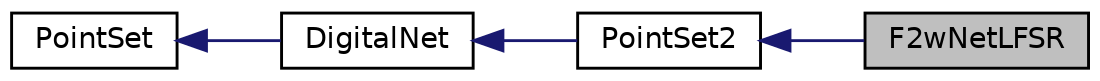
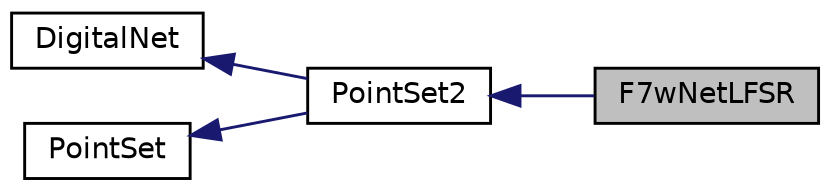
edge "DigitalNet" -> "PointSet": now "PointSet2" -> "PointSet"
node "F2wNetLFSR": label "F2wNetLFSR" -> "F7wNetLFSR"
